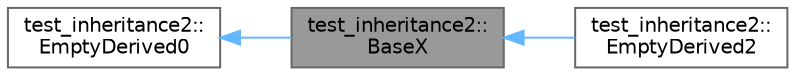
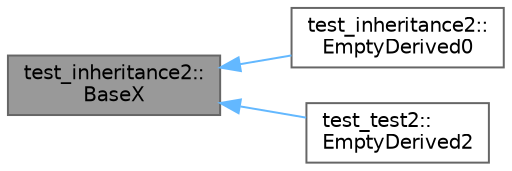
edge "test_inheritance2:: BaseX" -> "test_inheritance2:: EmptyDerived0": reversed
node "test_inheritance2:: EmptyDerived2": label "test_inheritance2:: EmptyDerived2" -> "test_test2:: EmptyDerived2"
